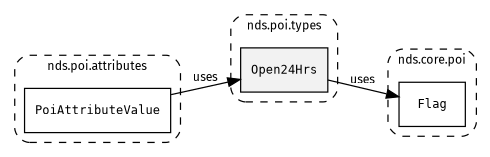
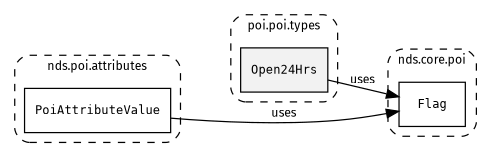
cluster "nds.poi.types": label "nds.poi.types" -> "poi.poi.types"
edge "PoiAttributeValue" -> "Open24Hrs": now "PoiAttributeValue" -> "Flag"
